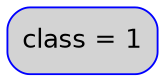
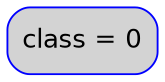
node "class = 1": label "class = 1" -> "class = 0"
